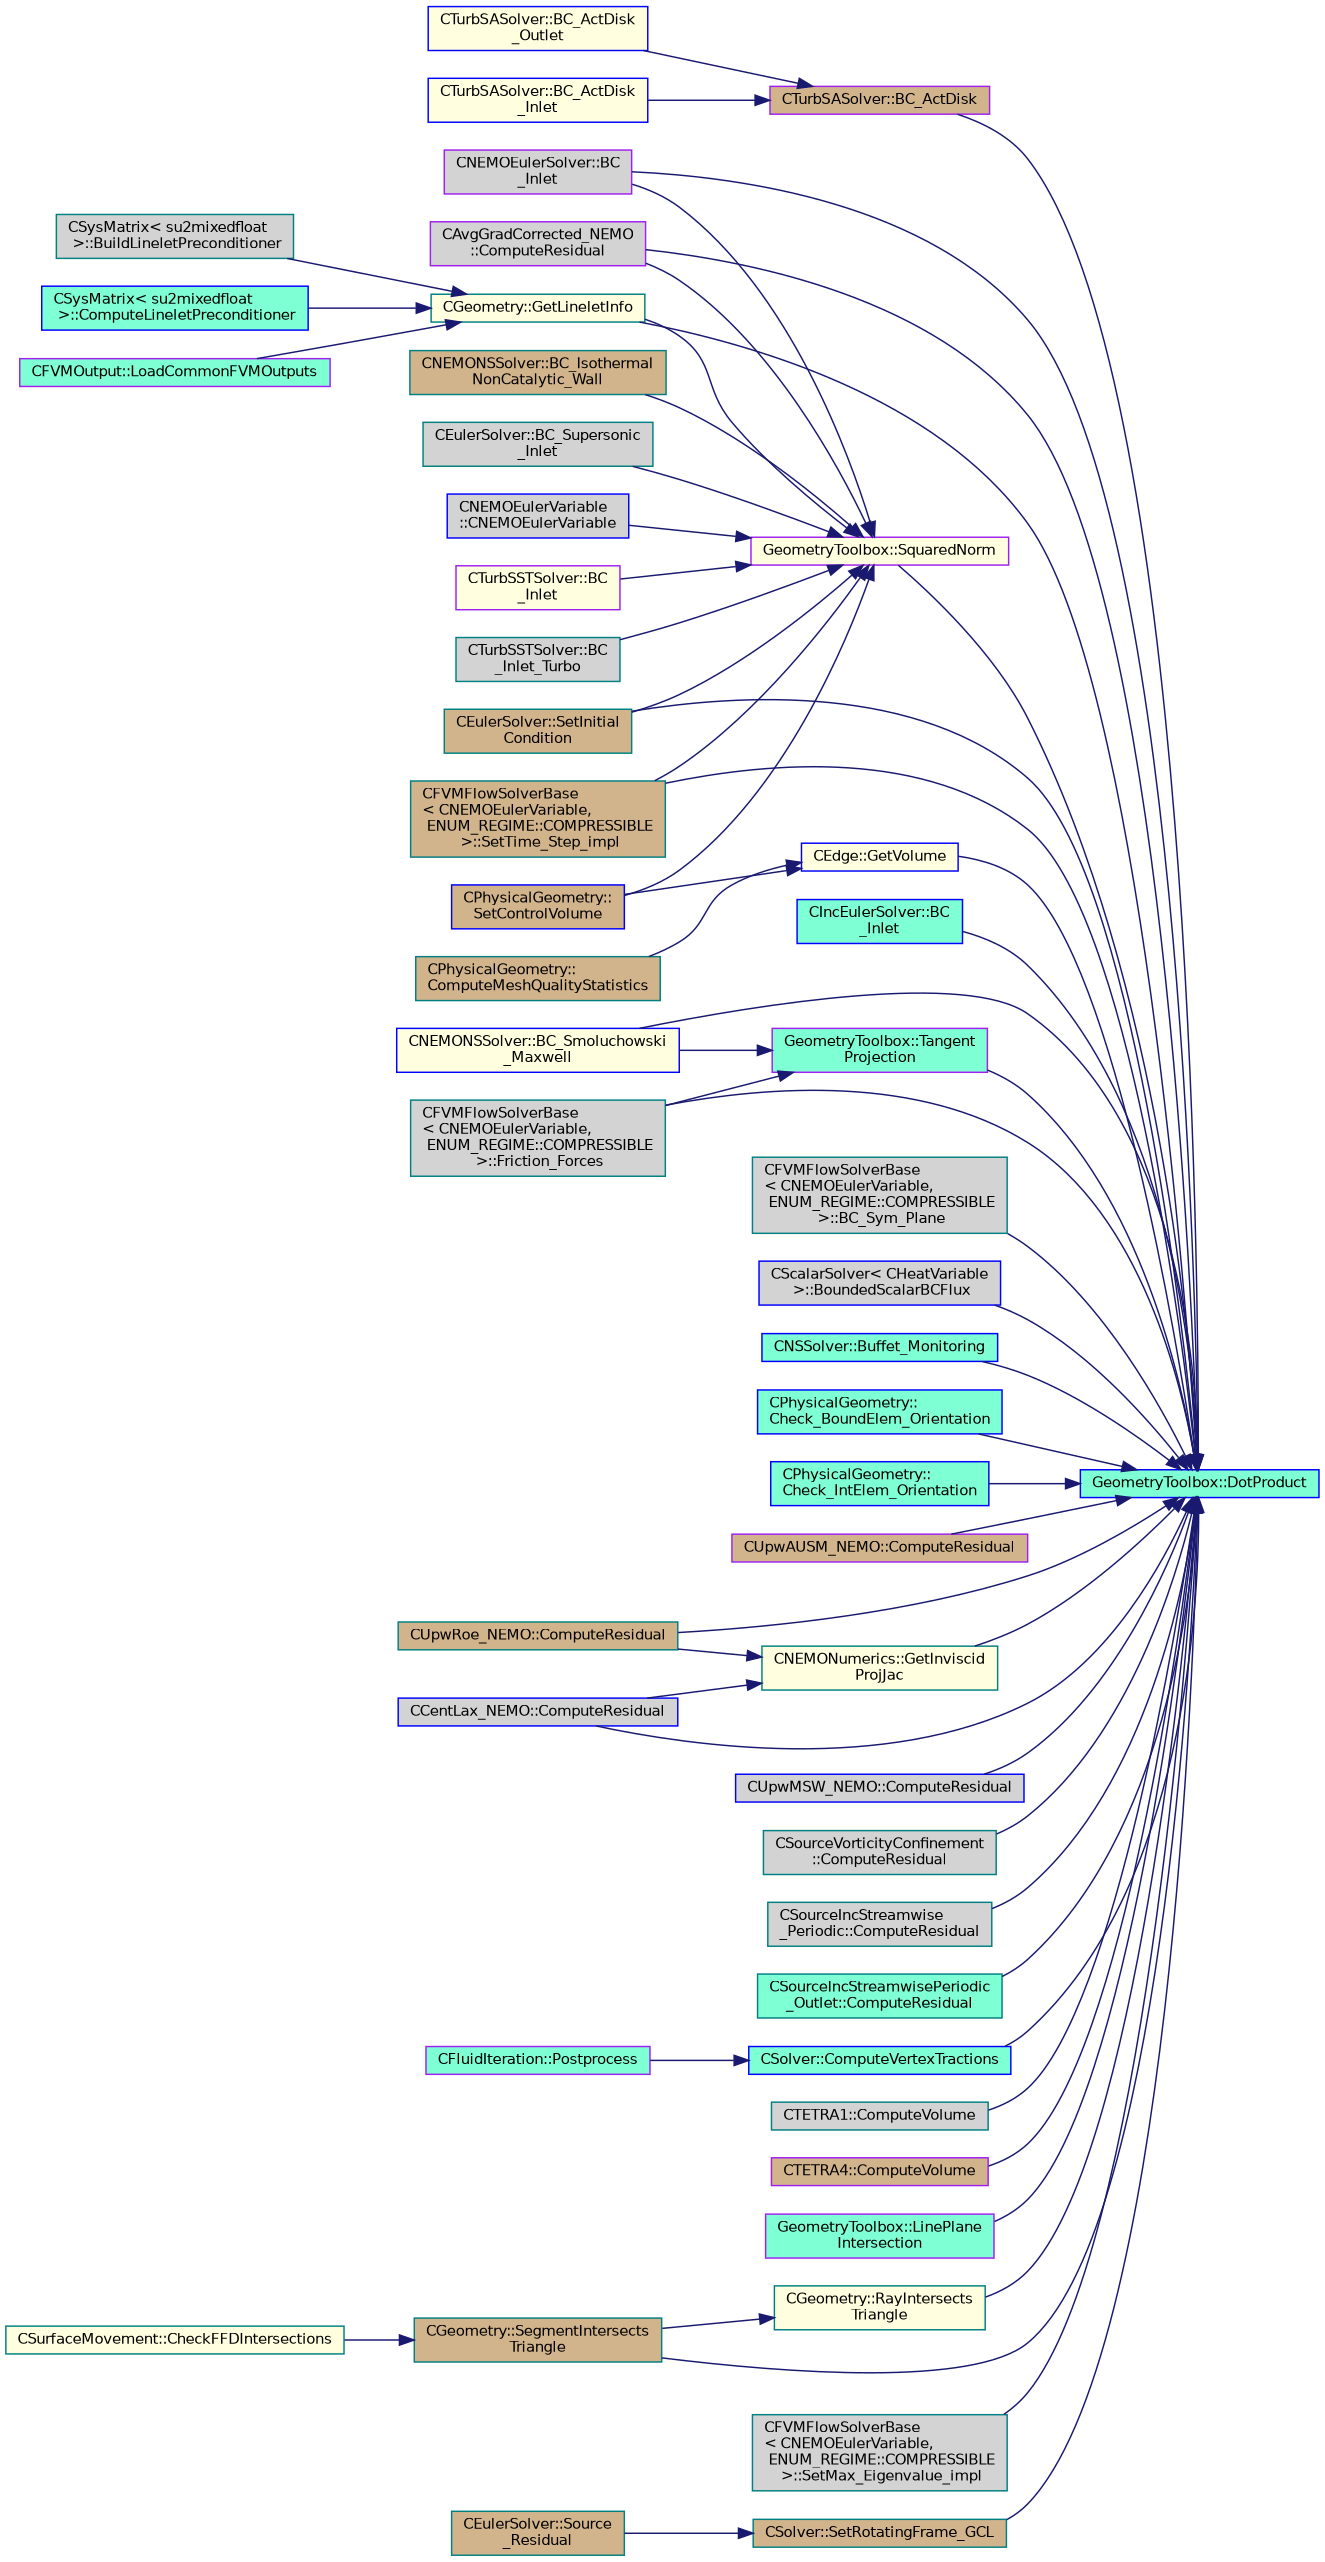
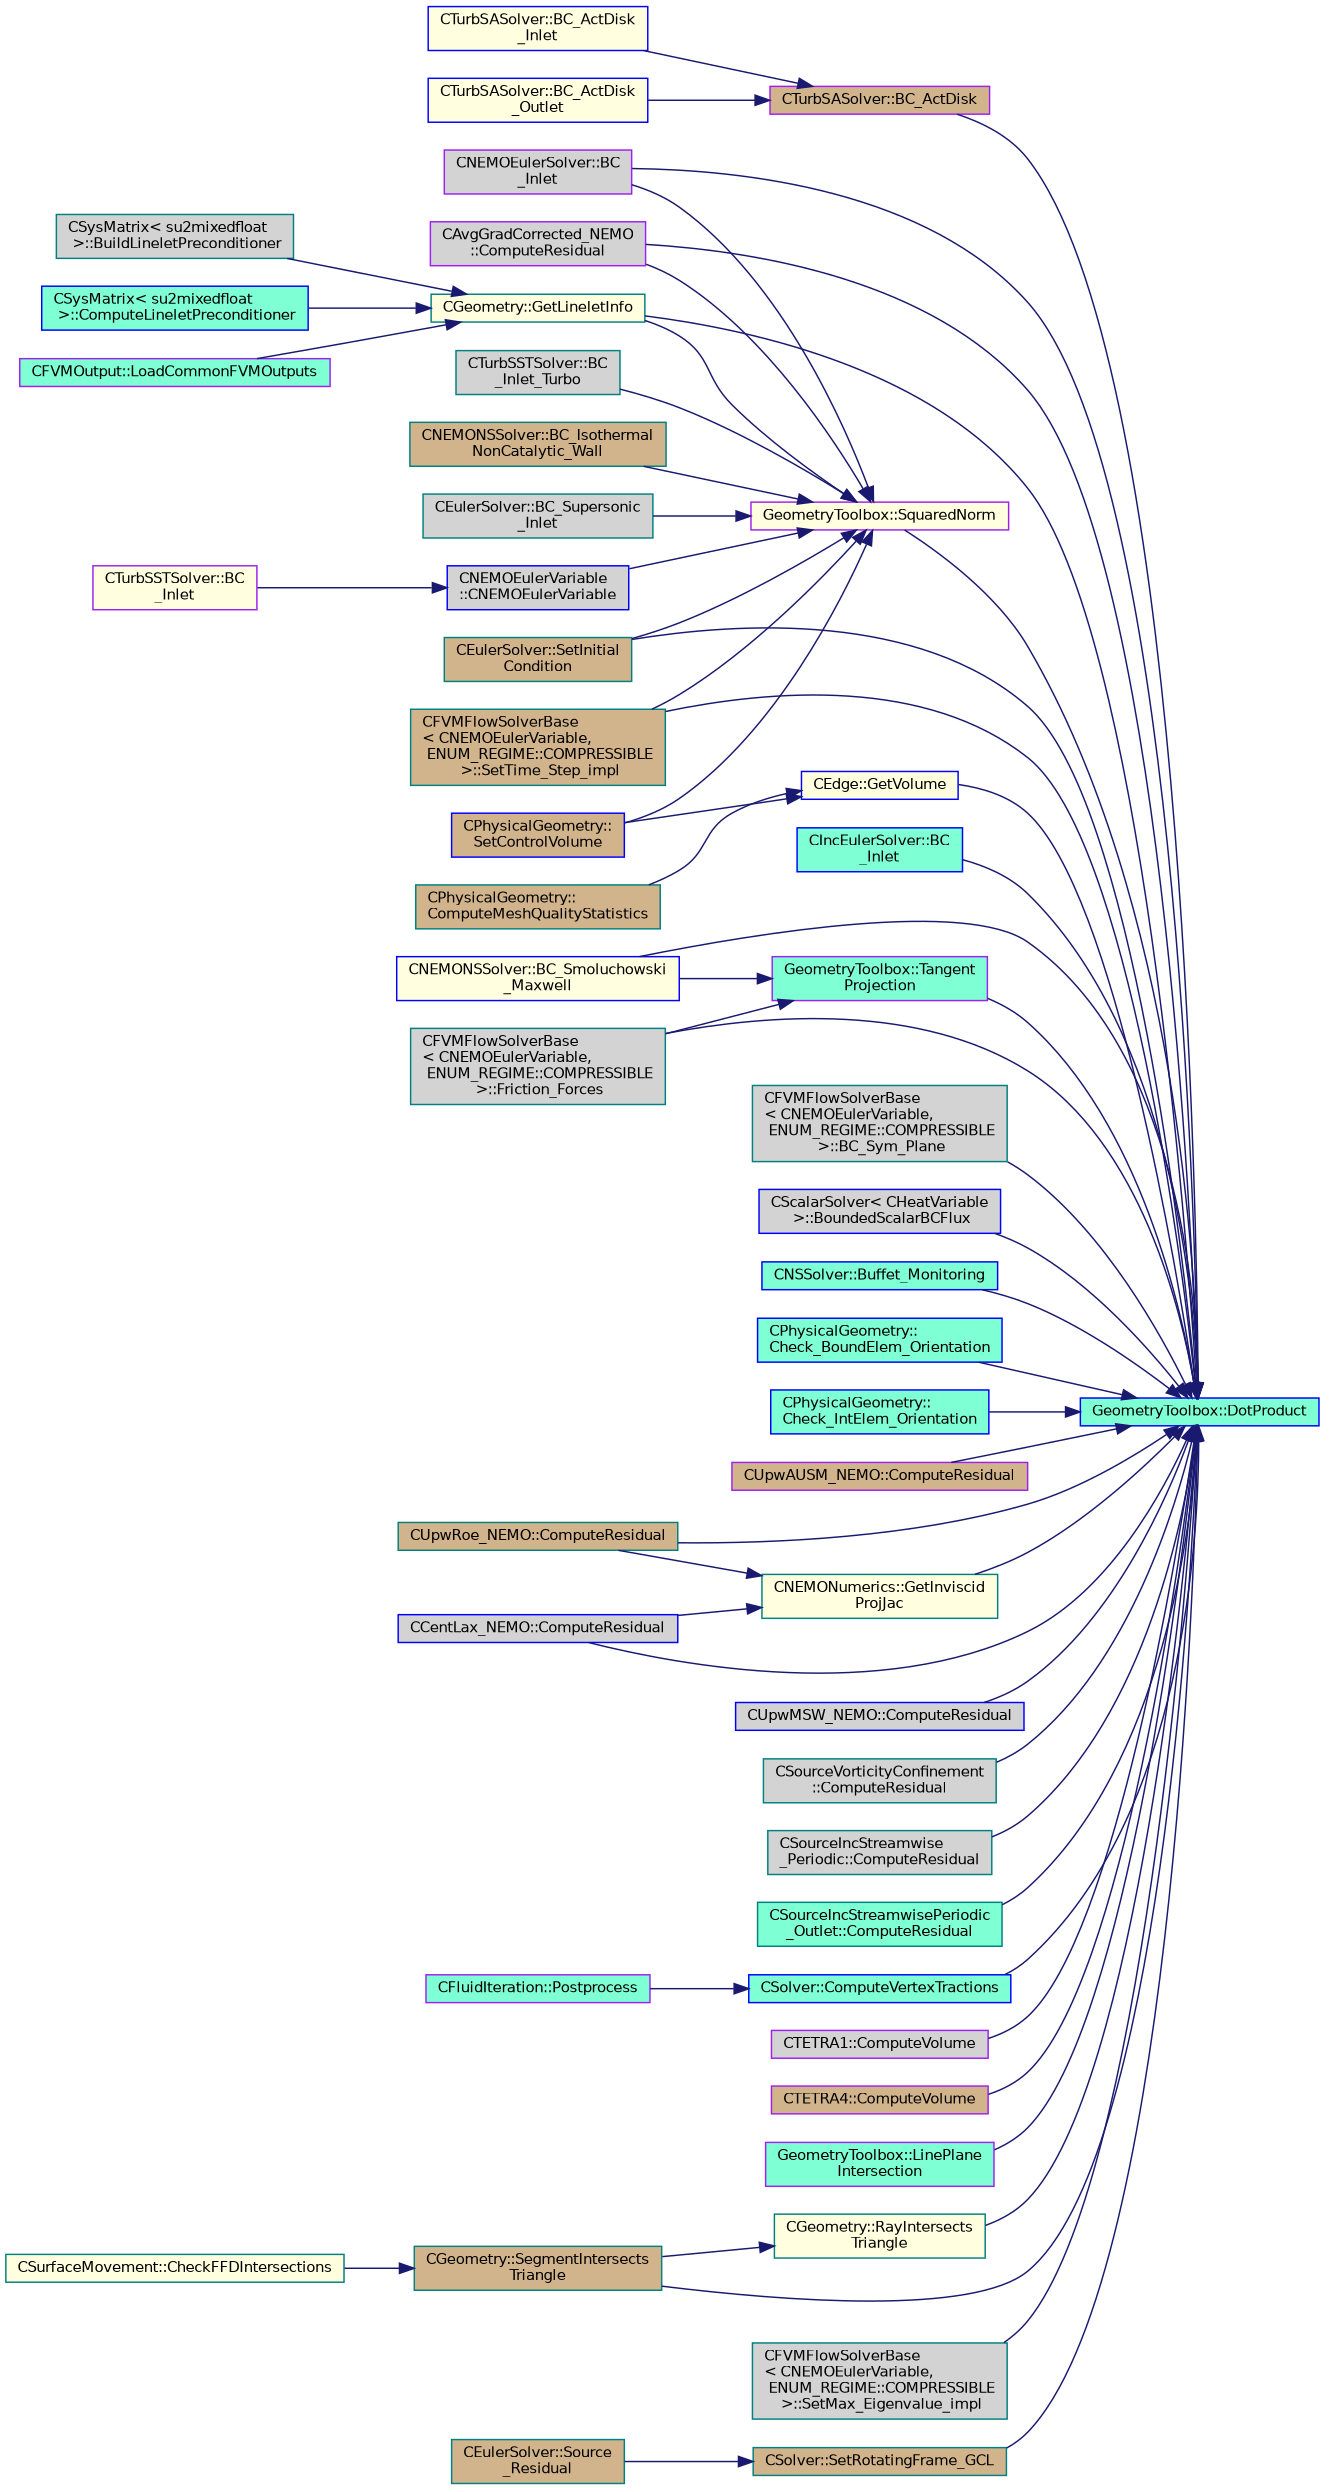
edge "CTurbSSTSolver::BC _Inlet" -> "GeometryToolbox::SquaredNorm": now "CTurbSSTSolver::BC _Inlet" -> "CNEMOEulerVariable ::CNEMOEulerVariable"
node "CTETRA1::ComputeVolume": color teal -> purple
